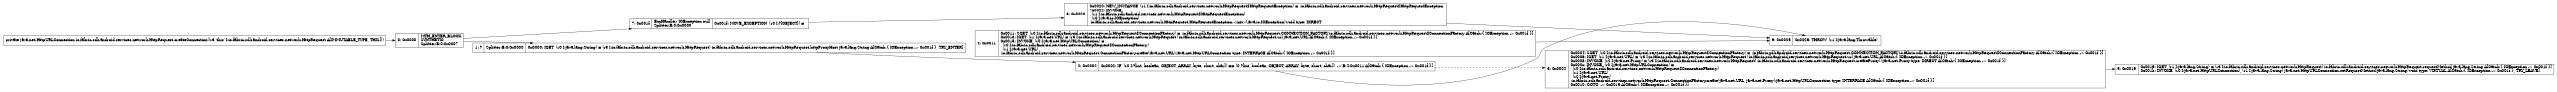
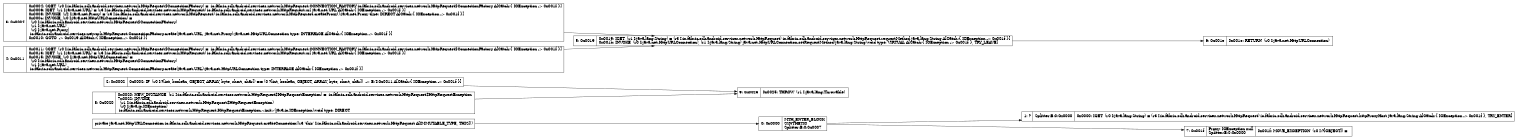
edge "7: 0x001f" -> "8: 0x0020": removed
node "7: 0x001f": text "ExcHandler: IOException null" -> "Proxy: IOException null"
node "6: 0x001e": added
edge "4: 0x0011" -> "9: 0x0025": now "4: 0x0011" -> "5: 0x0019"
edge "1: ?" -> "2: 0x0002": removed
edge "2: 0x0002" -> "3: 0x0004": removed
